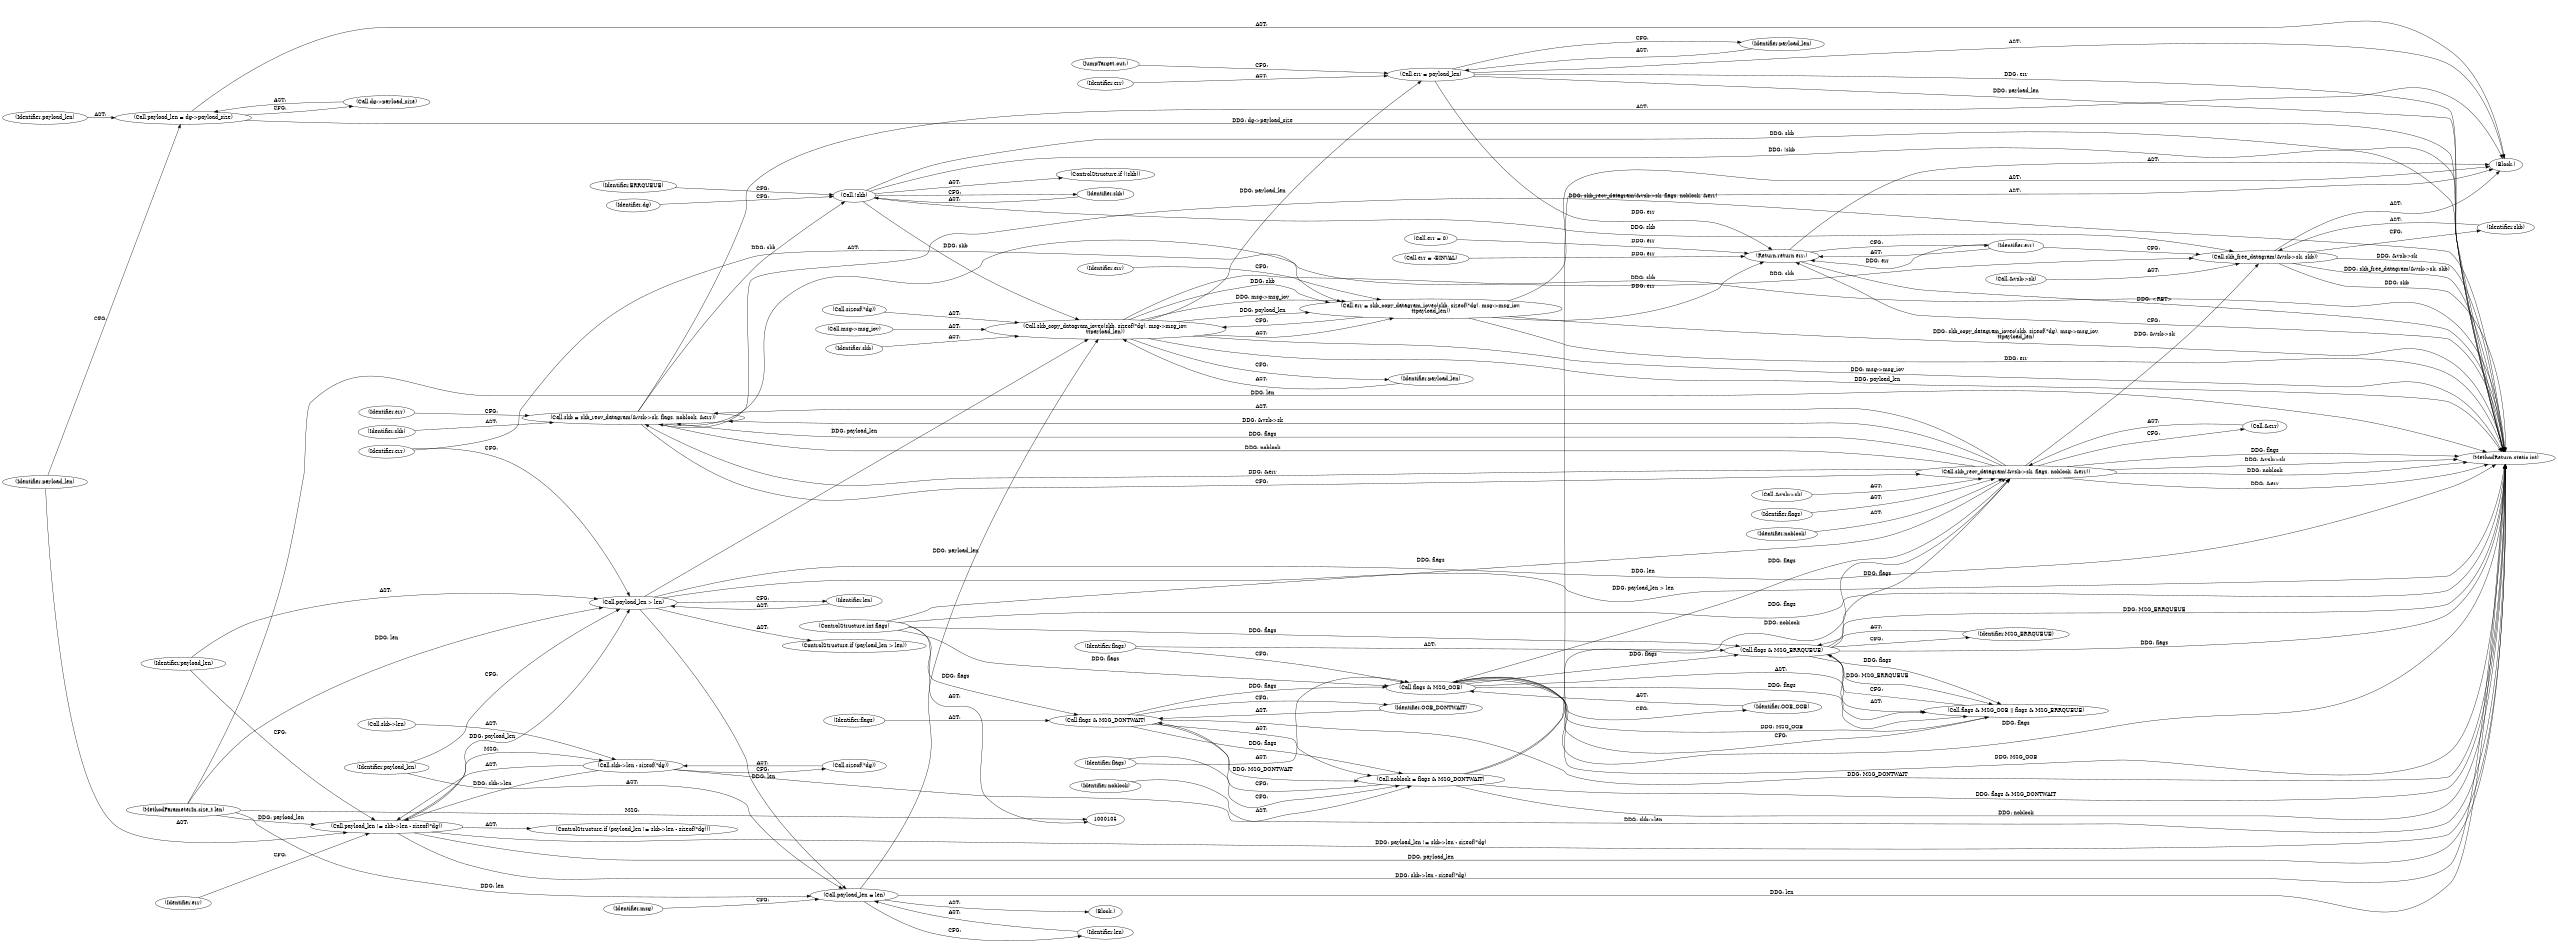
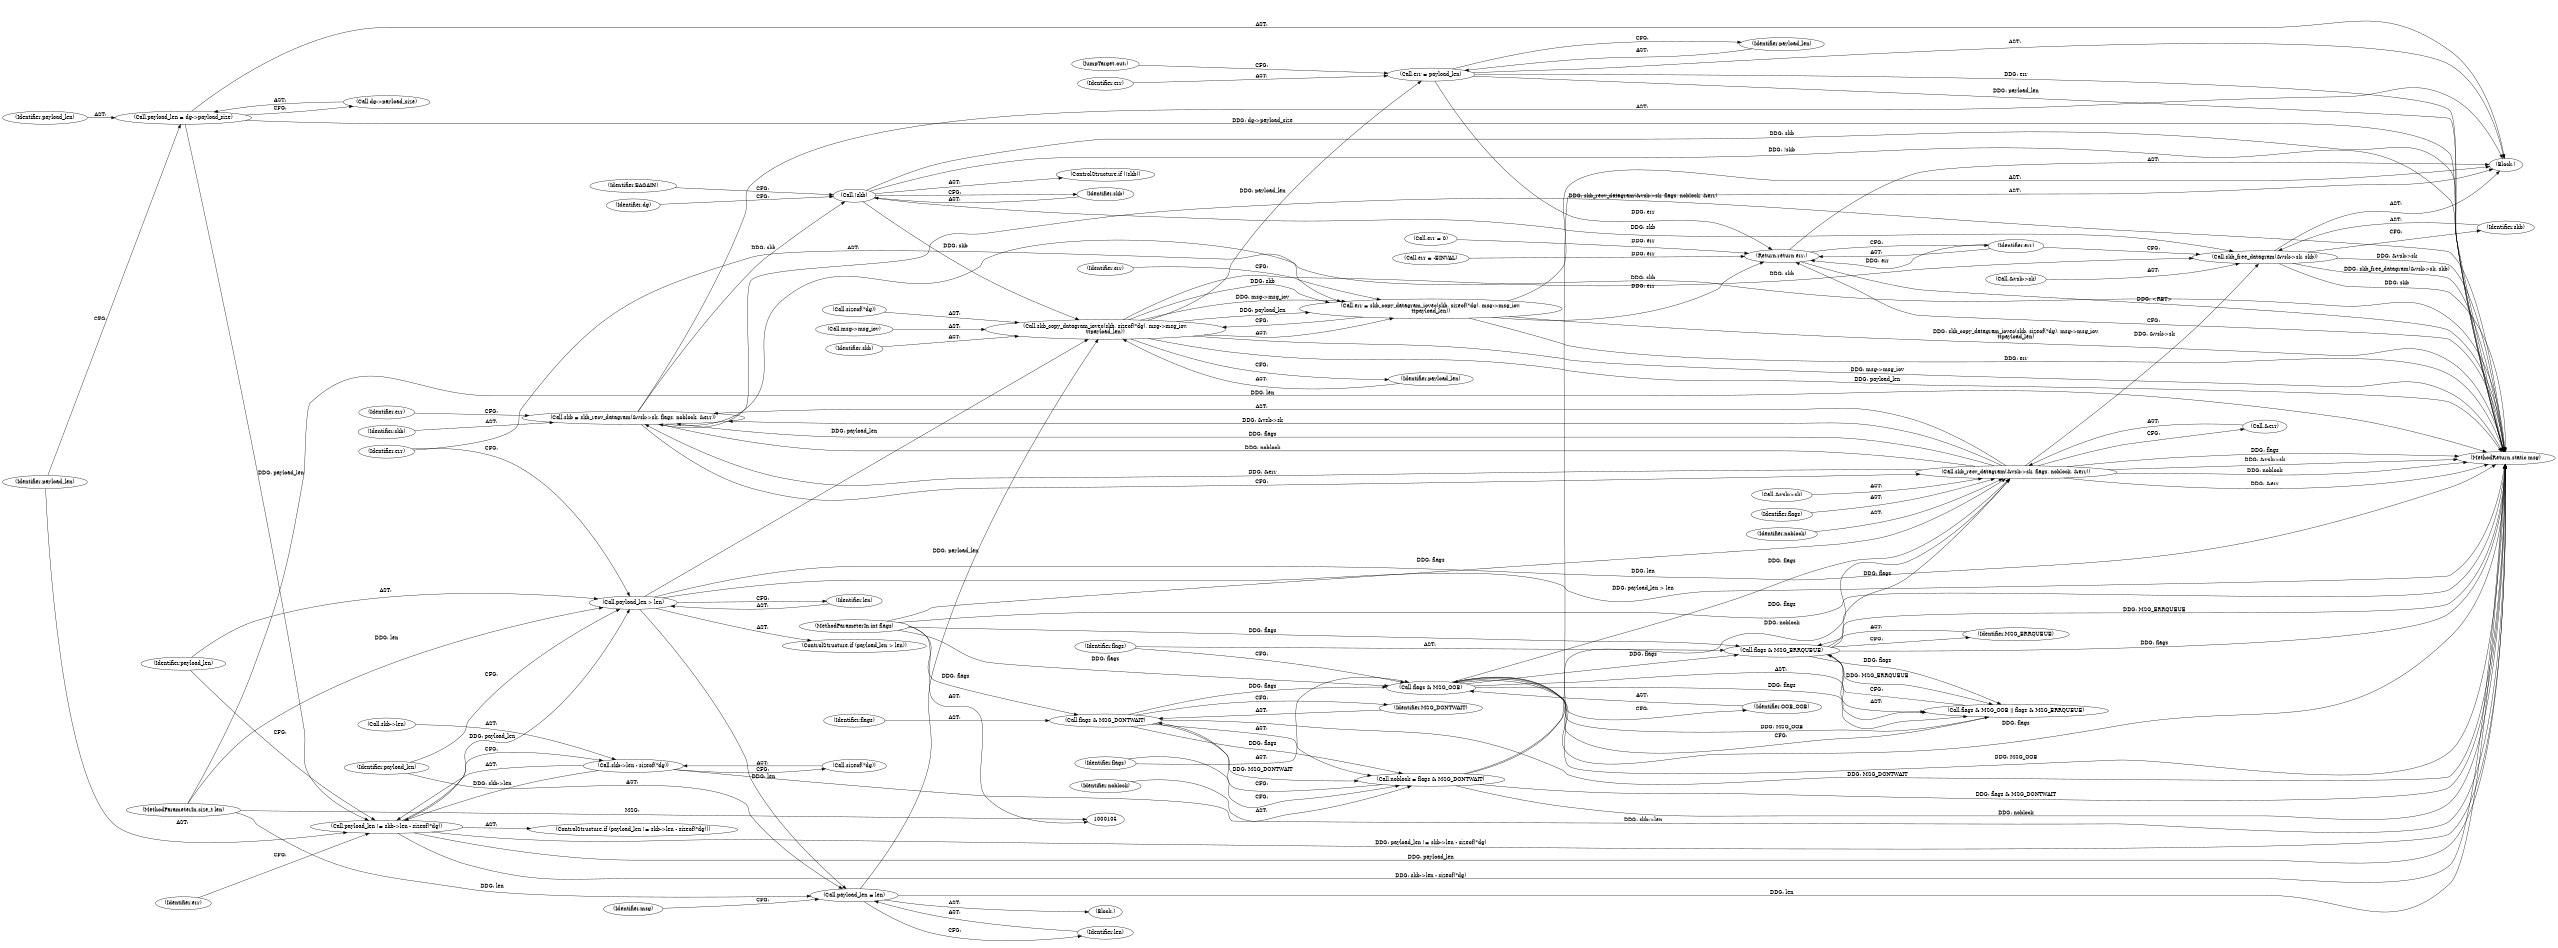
node "(Identifier,ERRQUEUE)": label "(Identifier,ERRQUEUE)" -> "(Identifier,EAGAIN)"
node "(MethodReturn,static int)": label "(MethodReturn,static int)" -> "(MethodReturn,static msg)"
node "(ControlStructure,int flags)": label "(ControlStructure,int flags)" -> "(MethodParameterIn,int flags)"
node "(Identifier,OOB_DONTWAIT)": label "(Identifier,OOB_DONTWAIT)" -> "(Identifier,MSG_DONTWAIT)"
edge "(Call,payload_len != skb->len - sizeof(*dg))" -> "(Call,skb->len - sizeof(*dg))": label "MSG: " -> "CFG: "
edge "(MethodParameterIn,size_t len)" -> "(Call,payload_len != skb->len - sizeof(*dg))": now "(Call,payload_len = dg->payload_size)" -> "(Call,payload_len != skb->len - sizeof(*dg))"
